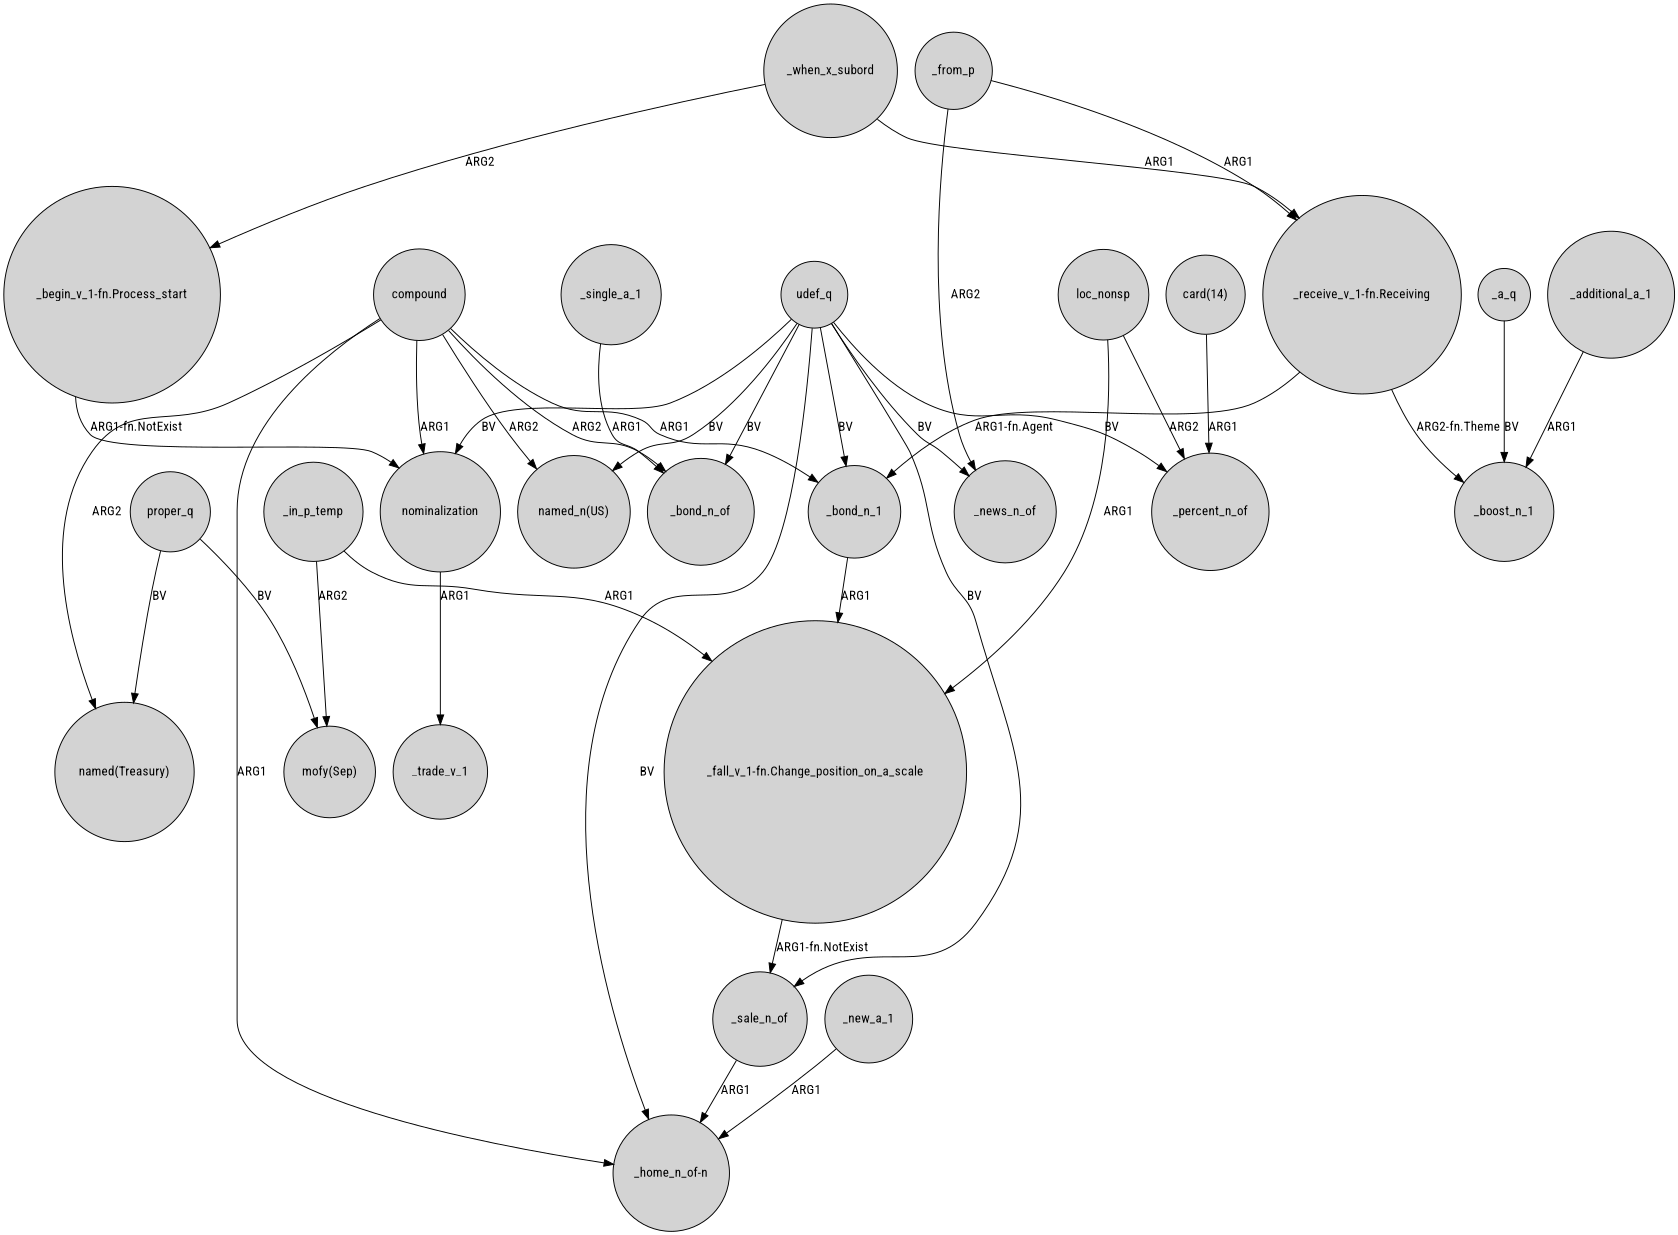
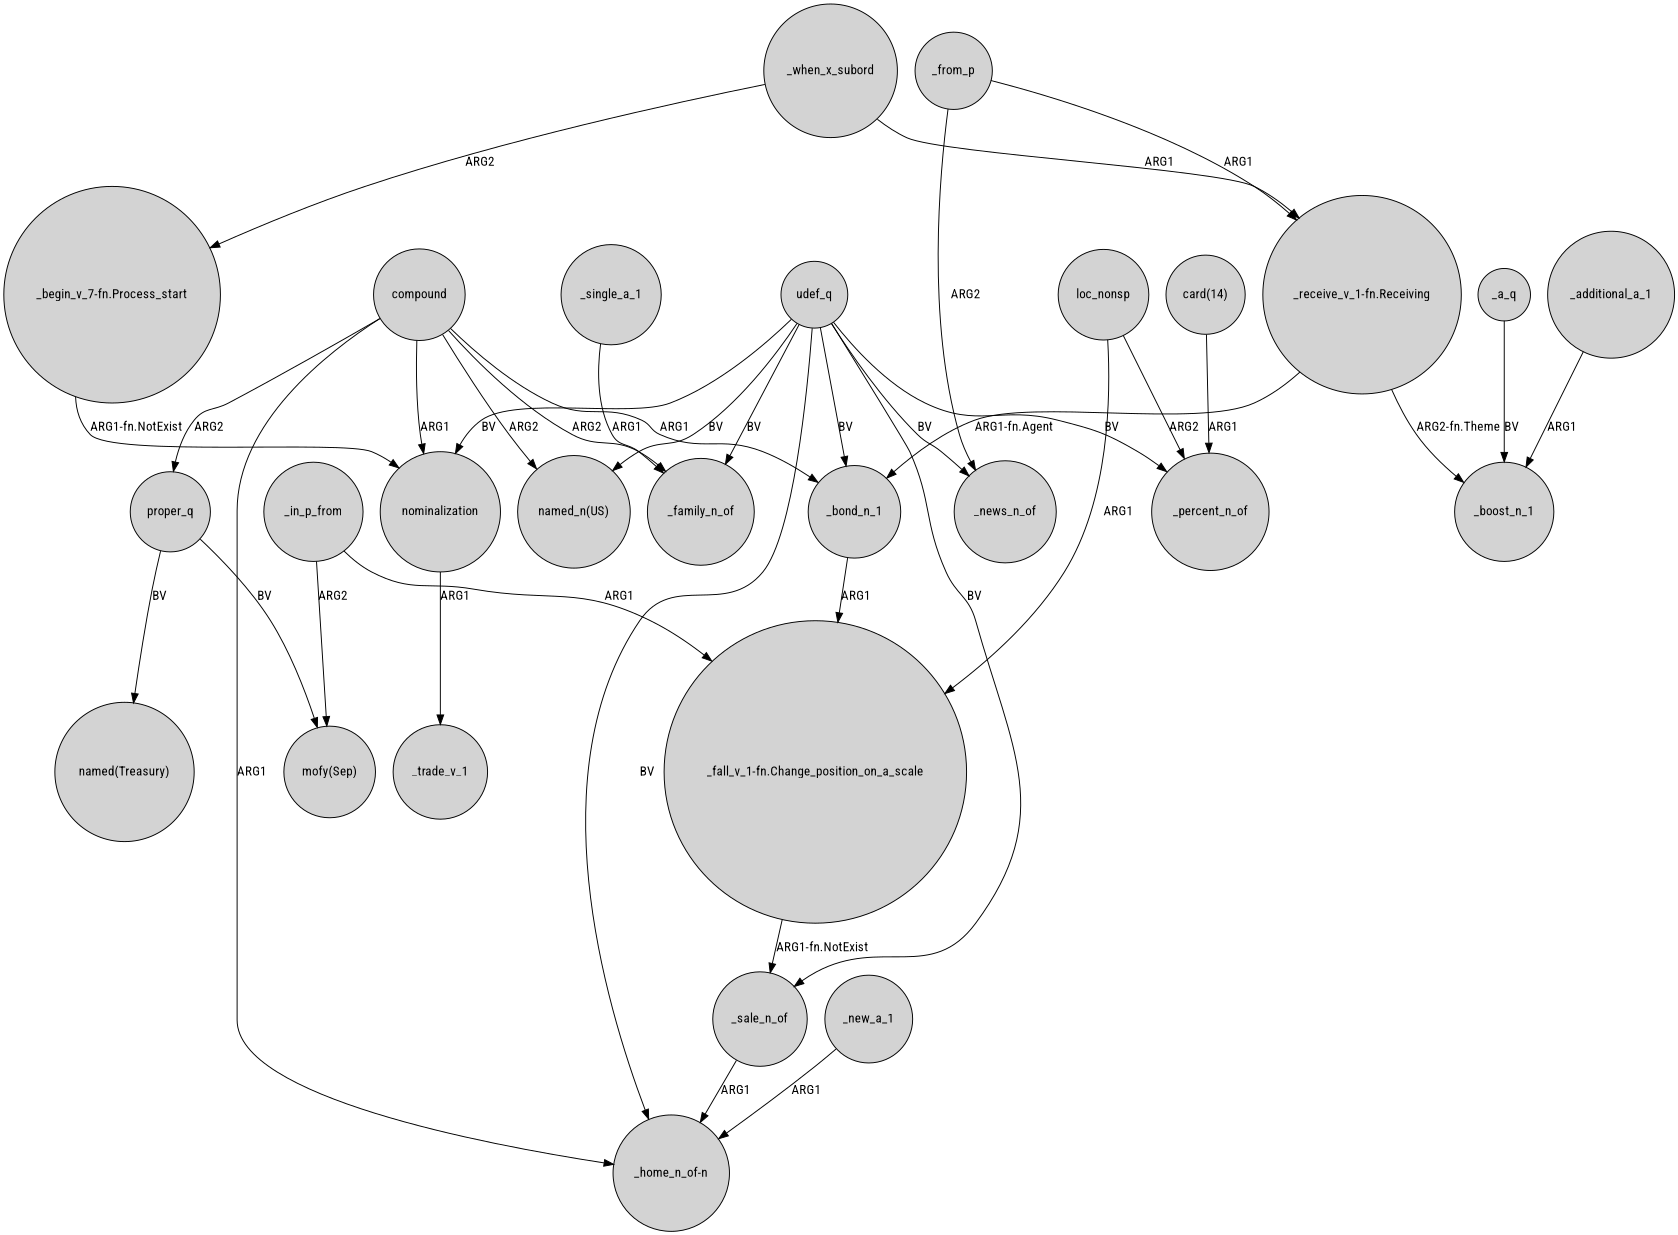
node "_begin_v_1-fn.Process_start": label "_begin_v_1-fn.Process_start" -> "_begin_v_7-fn.Process_start"
edge "compound" -> "named(Treasury)": now "compound" -> "proper_q"
node "_in_p_temp": label "_in_p_temp" -> "_in_p_from"
node "_bond_n_of": label "_bond_n_of" -> "_family_n_of"
